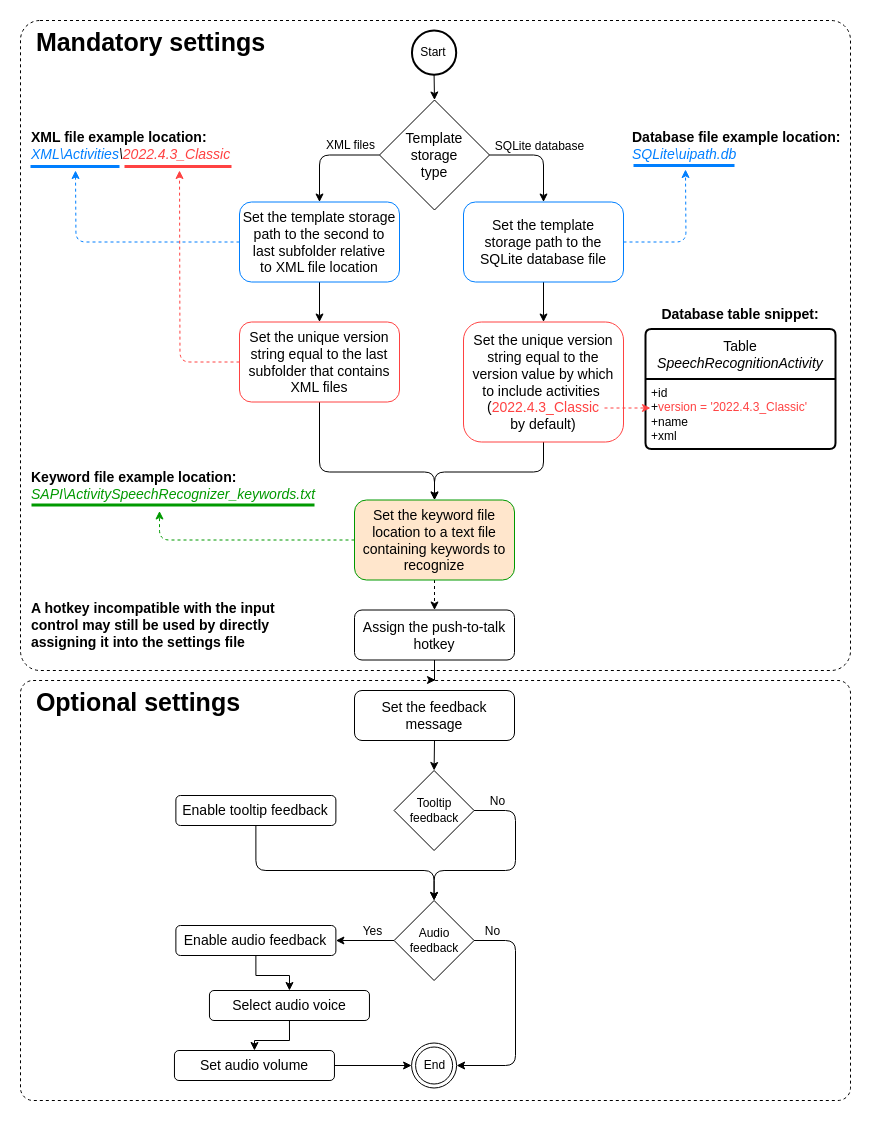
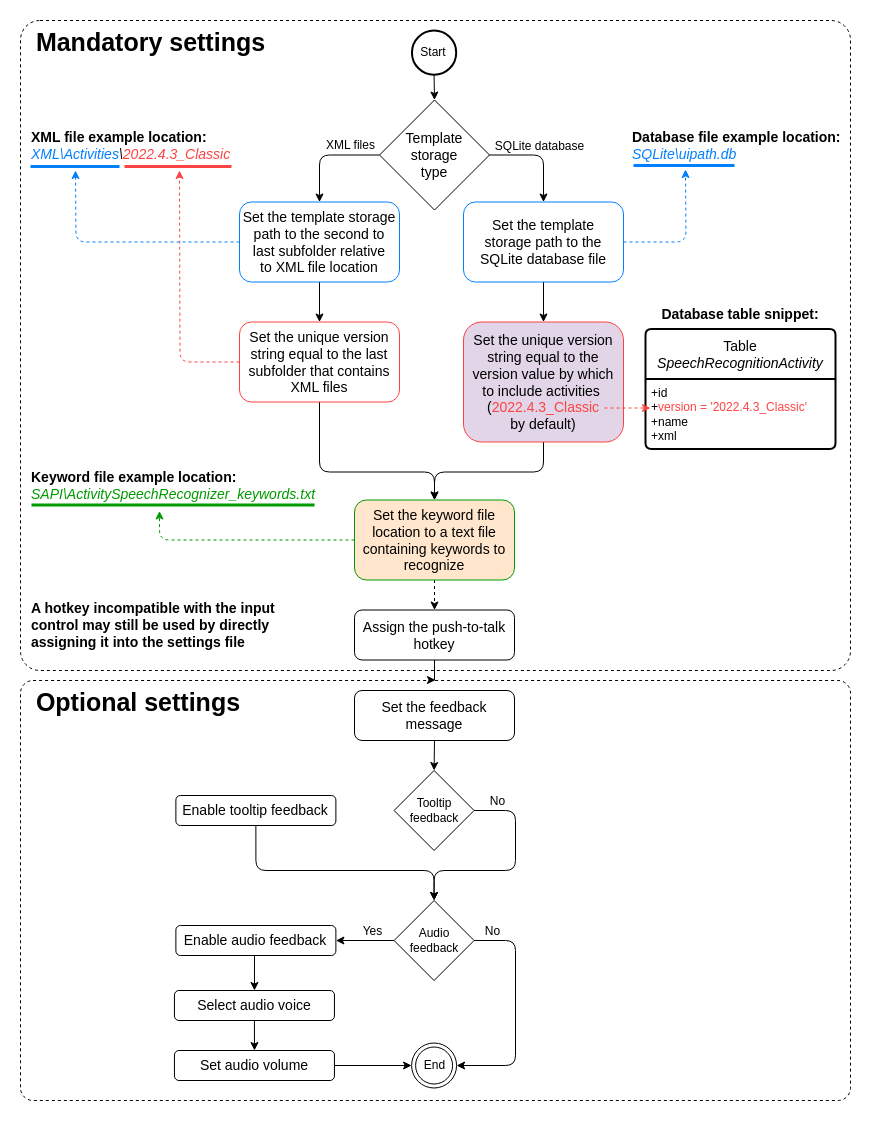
node "Set the unique version string equal to the version value by which to include activities (2022.4.3_Classic by default)": fillcolor #ffffff -> #e1d5e7
node "Select audio voice": moved (289, 1006) -> (254, 1006)
